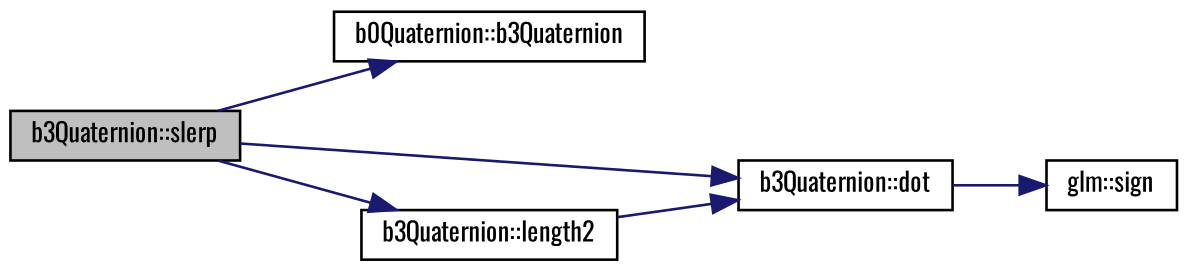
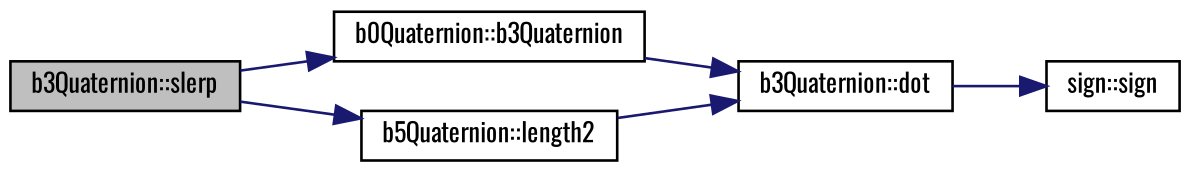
edge "b3Quaternion::slerp" -> "b3Quaternion::dot": now "b0Quaternion::b3Quaternion" -> "b3Quaternion::dot"
node "glm::sign": label "glm::sign" -> "sign::sign"
node "b3Quaternion::length2": label "b3Quaternion::length2" -> "b5Quaternion::length2"
